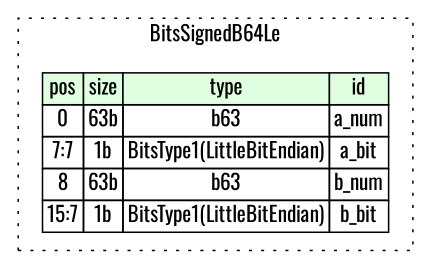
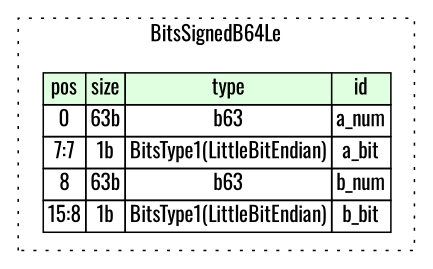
node "pos": text "15:7" -> "15:8"
